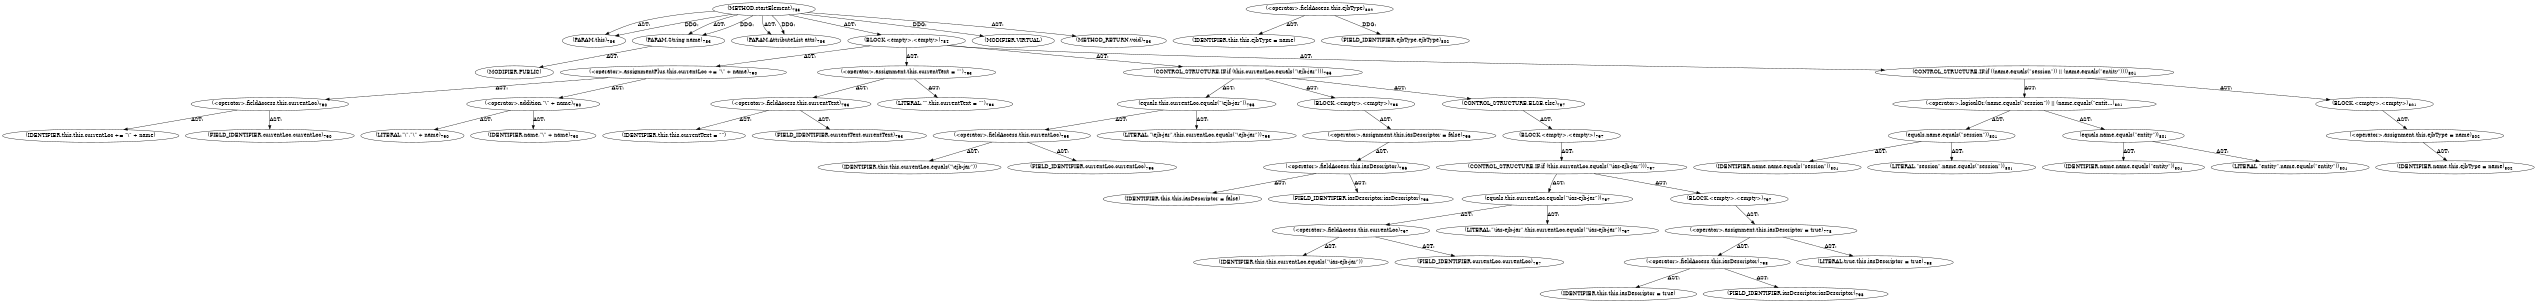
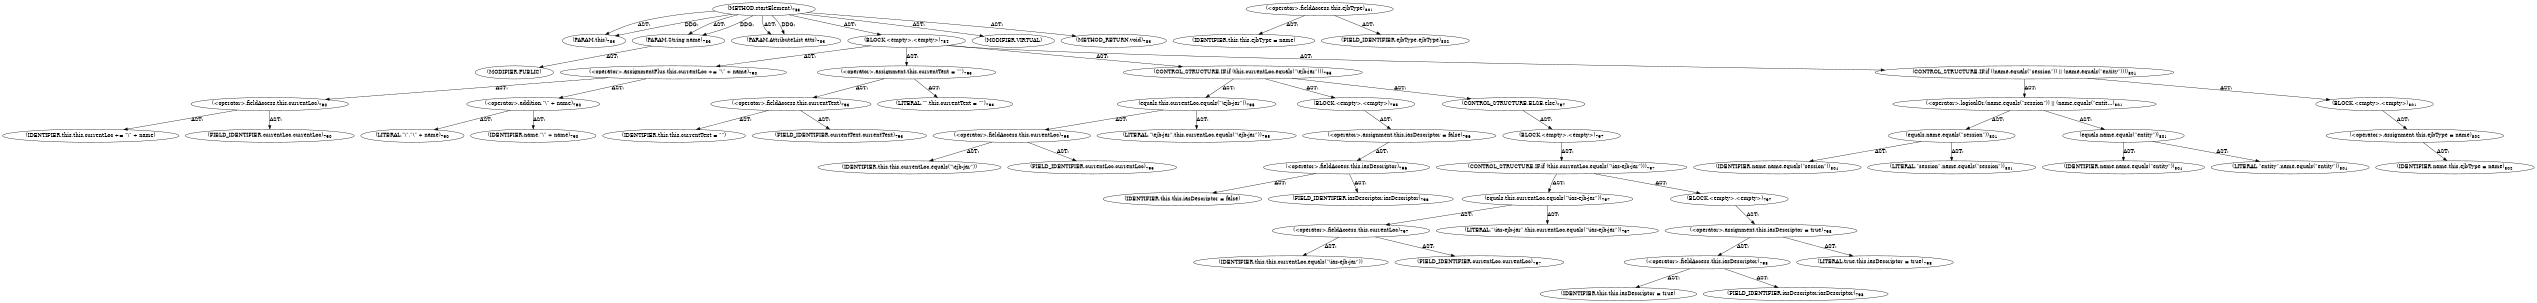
node "(<operator>.fieldAccess,this.ejbType)": text "802" -> "801"
edge "(METHOD,startElement)" -> "(MODIFIER,VIRTUAL)": label "DDG: " -> "AST: "
edge "(<operator>.fieldAccess,this.ejbType)" -> "(FIELD_IDENTIFIER,ejbType,ejbType)": label "DDG: " -> "AST: "
node "(<operator>.assignment,this.iasDescriptor = true)": text "778" -> "798"
